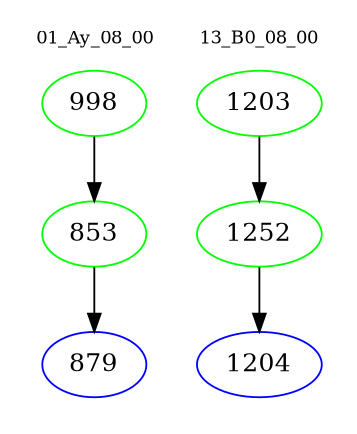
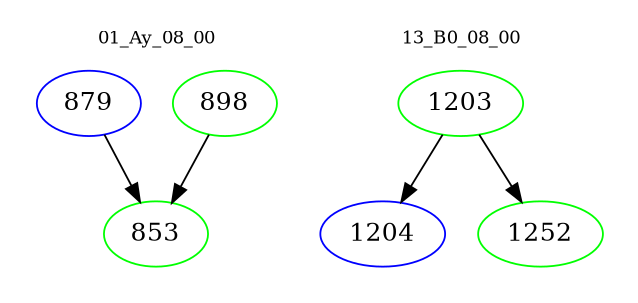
node "998": label "998" -> "898"
edge "853" -> "879": reversed
edge "1252" -> "1204": now "1203" -> "1204"
